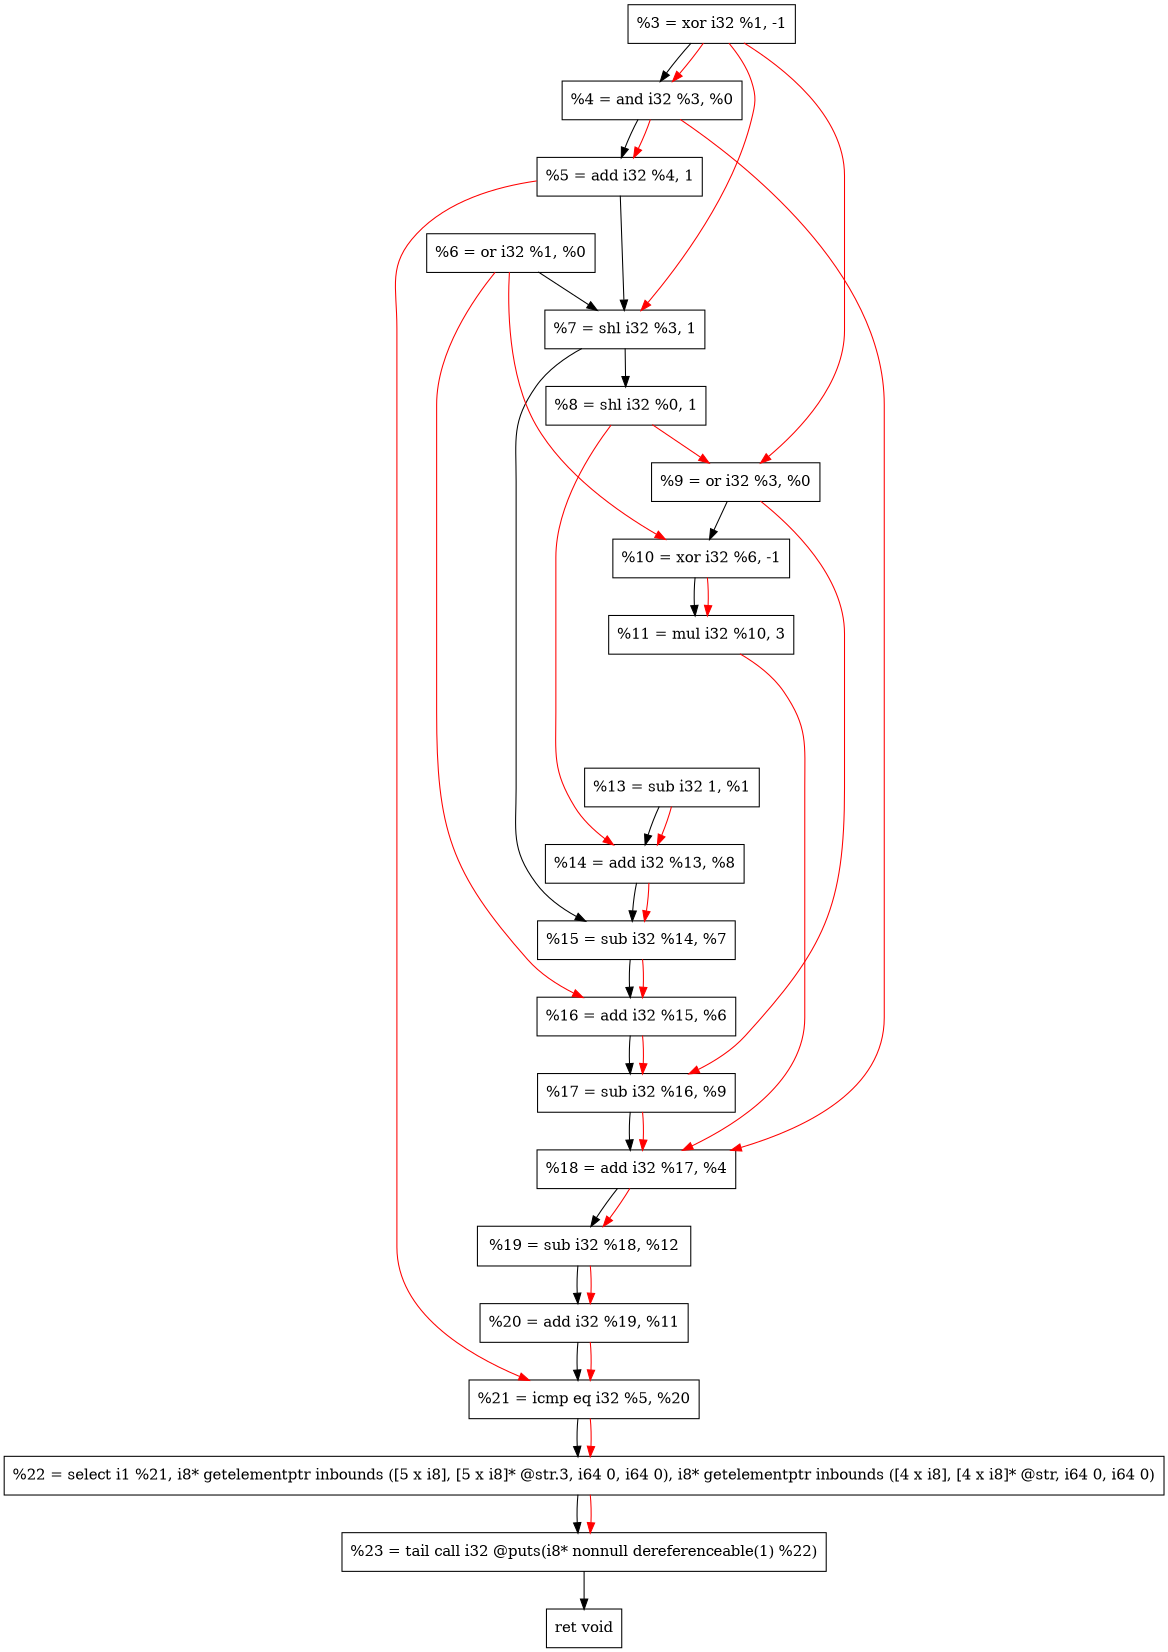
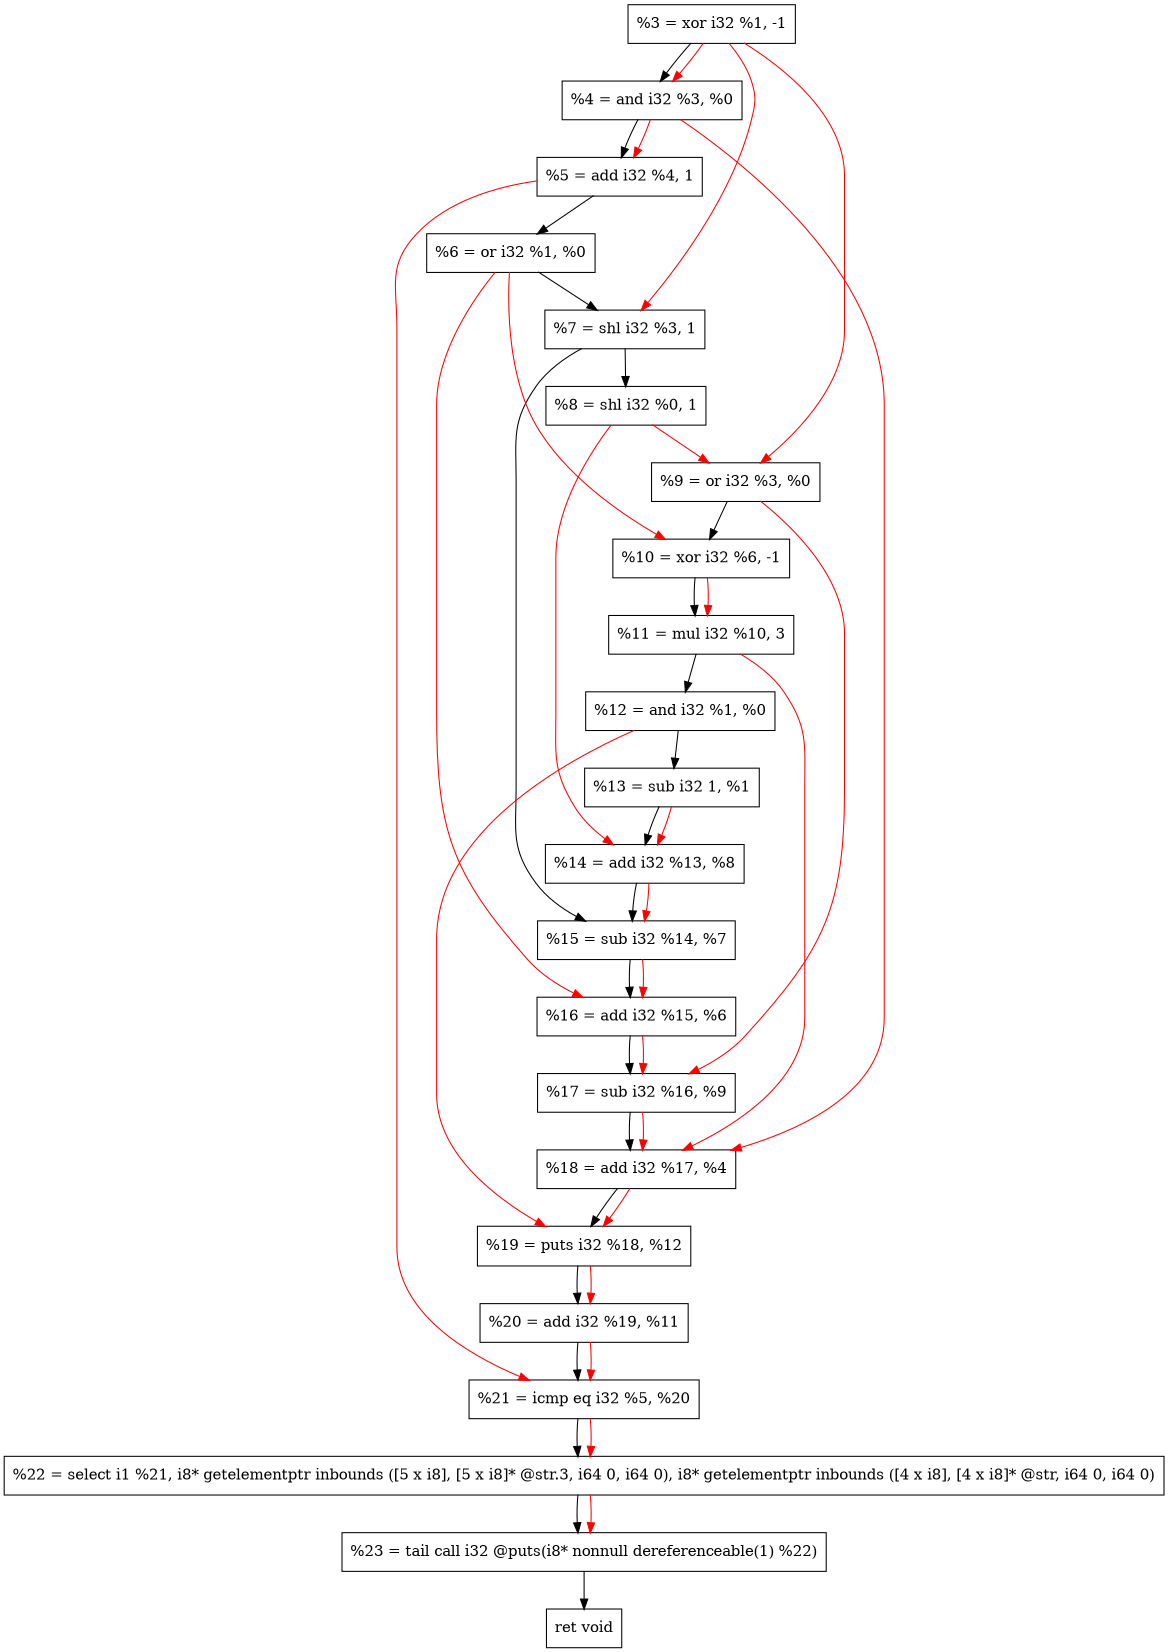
edge "%5 = add i32 %4, 1" -> "%7 = shl i32 %3, 1": now "%5 = add i32 %4, 1" -> "%6 = or i32 %1, %0"
node "%12 = and i32 %1, %0": added
node "%19 = sub i32 %18, %12": label "%19 = sub i32 %18, %12" -> "%19 = puts i32 %18, %12"
